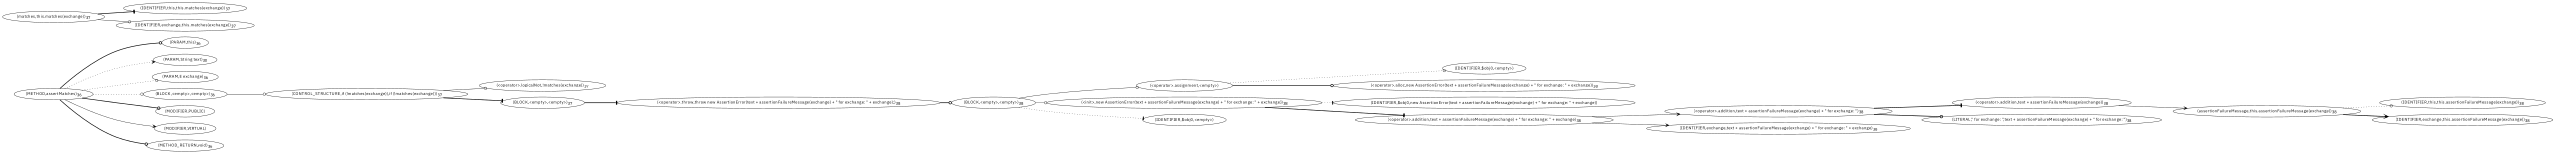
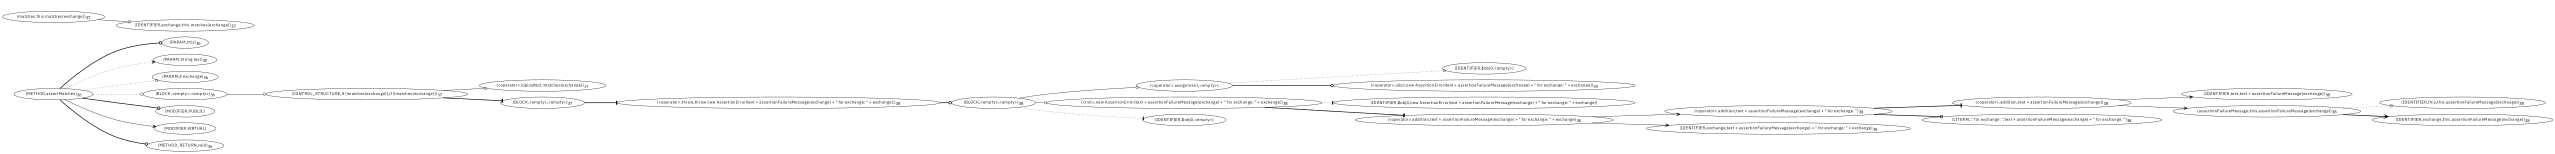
node "(IDENTIFIER,this,this.matches(exchange))": removed
node "(IDENTIFIER,text,text + assertionFailureMessage(exchange))": added
